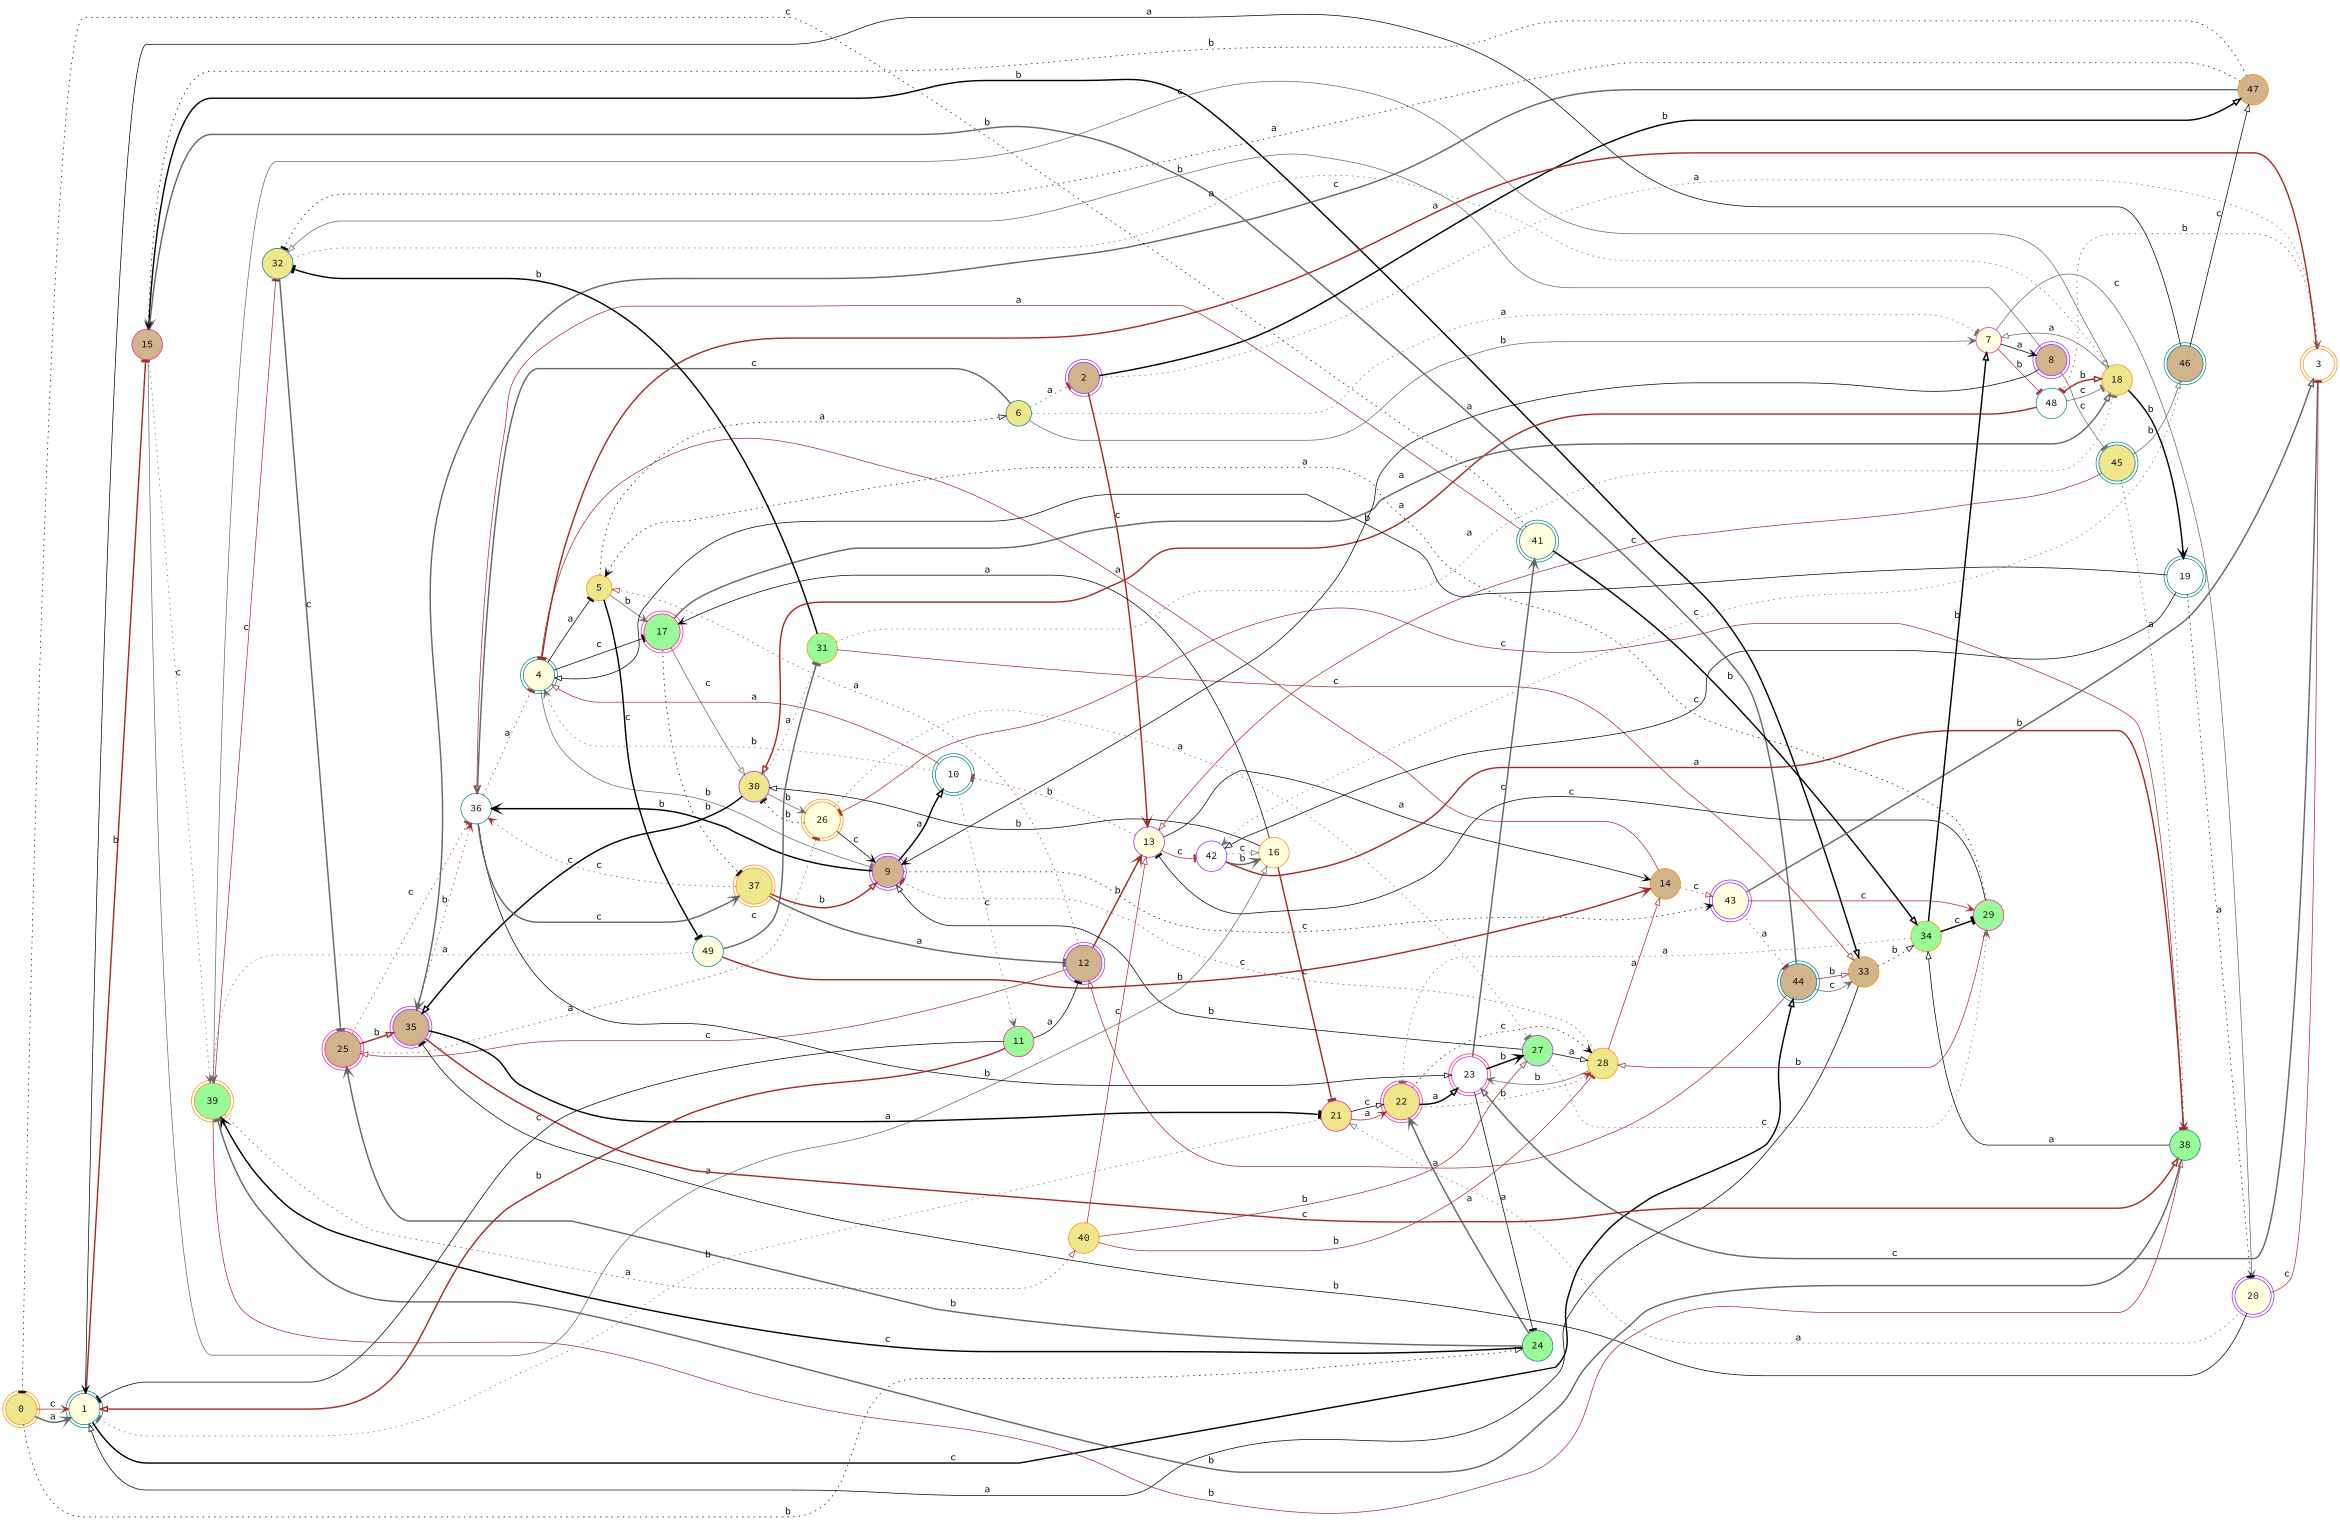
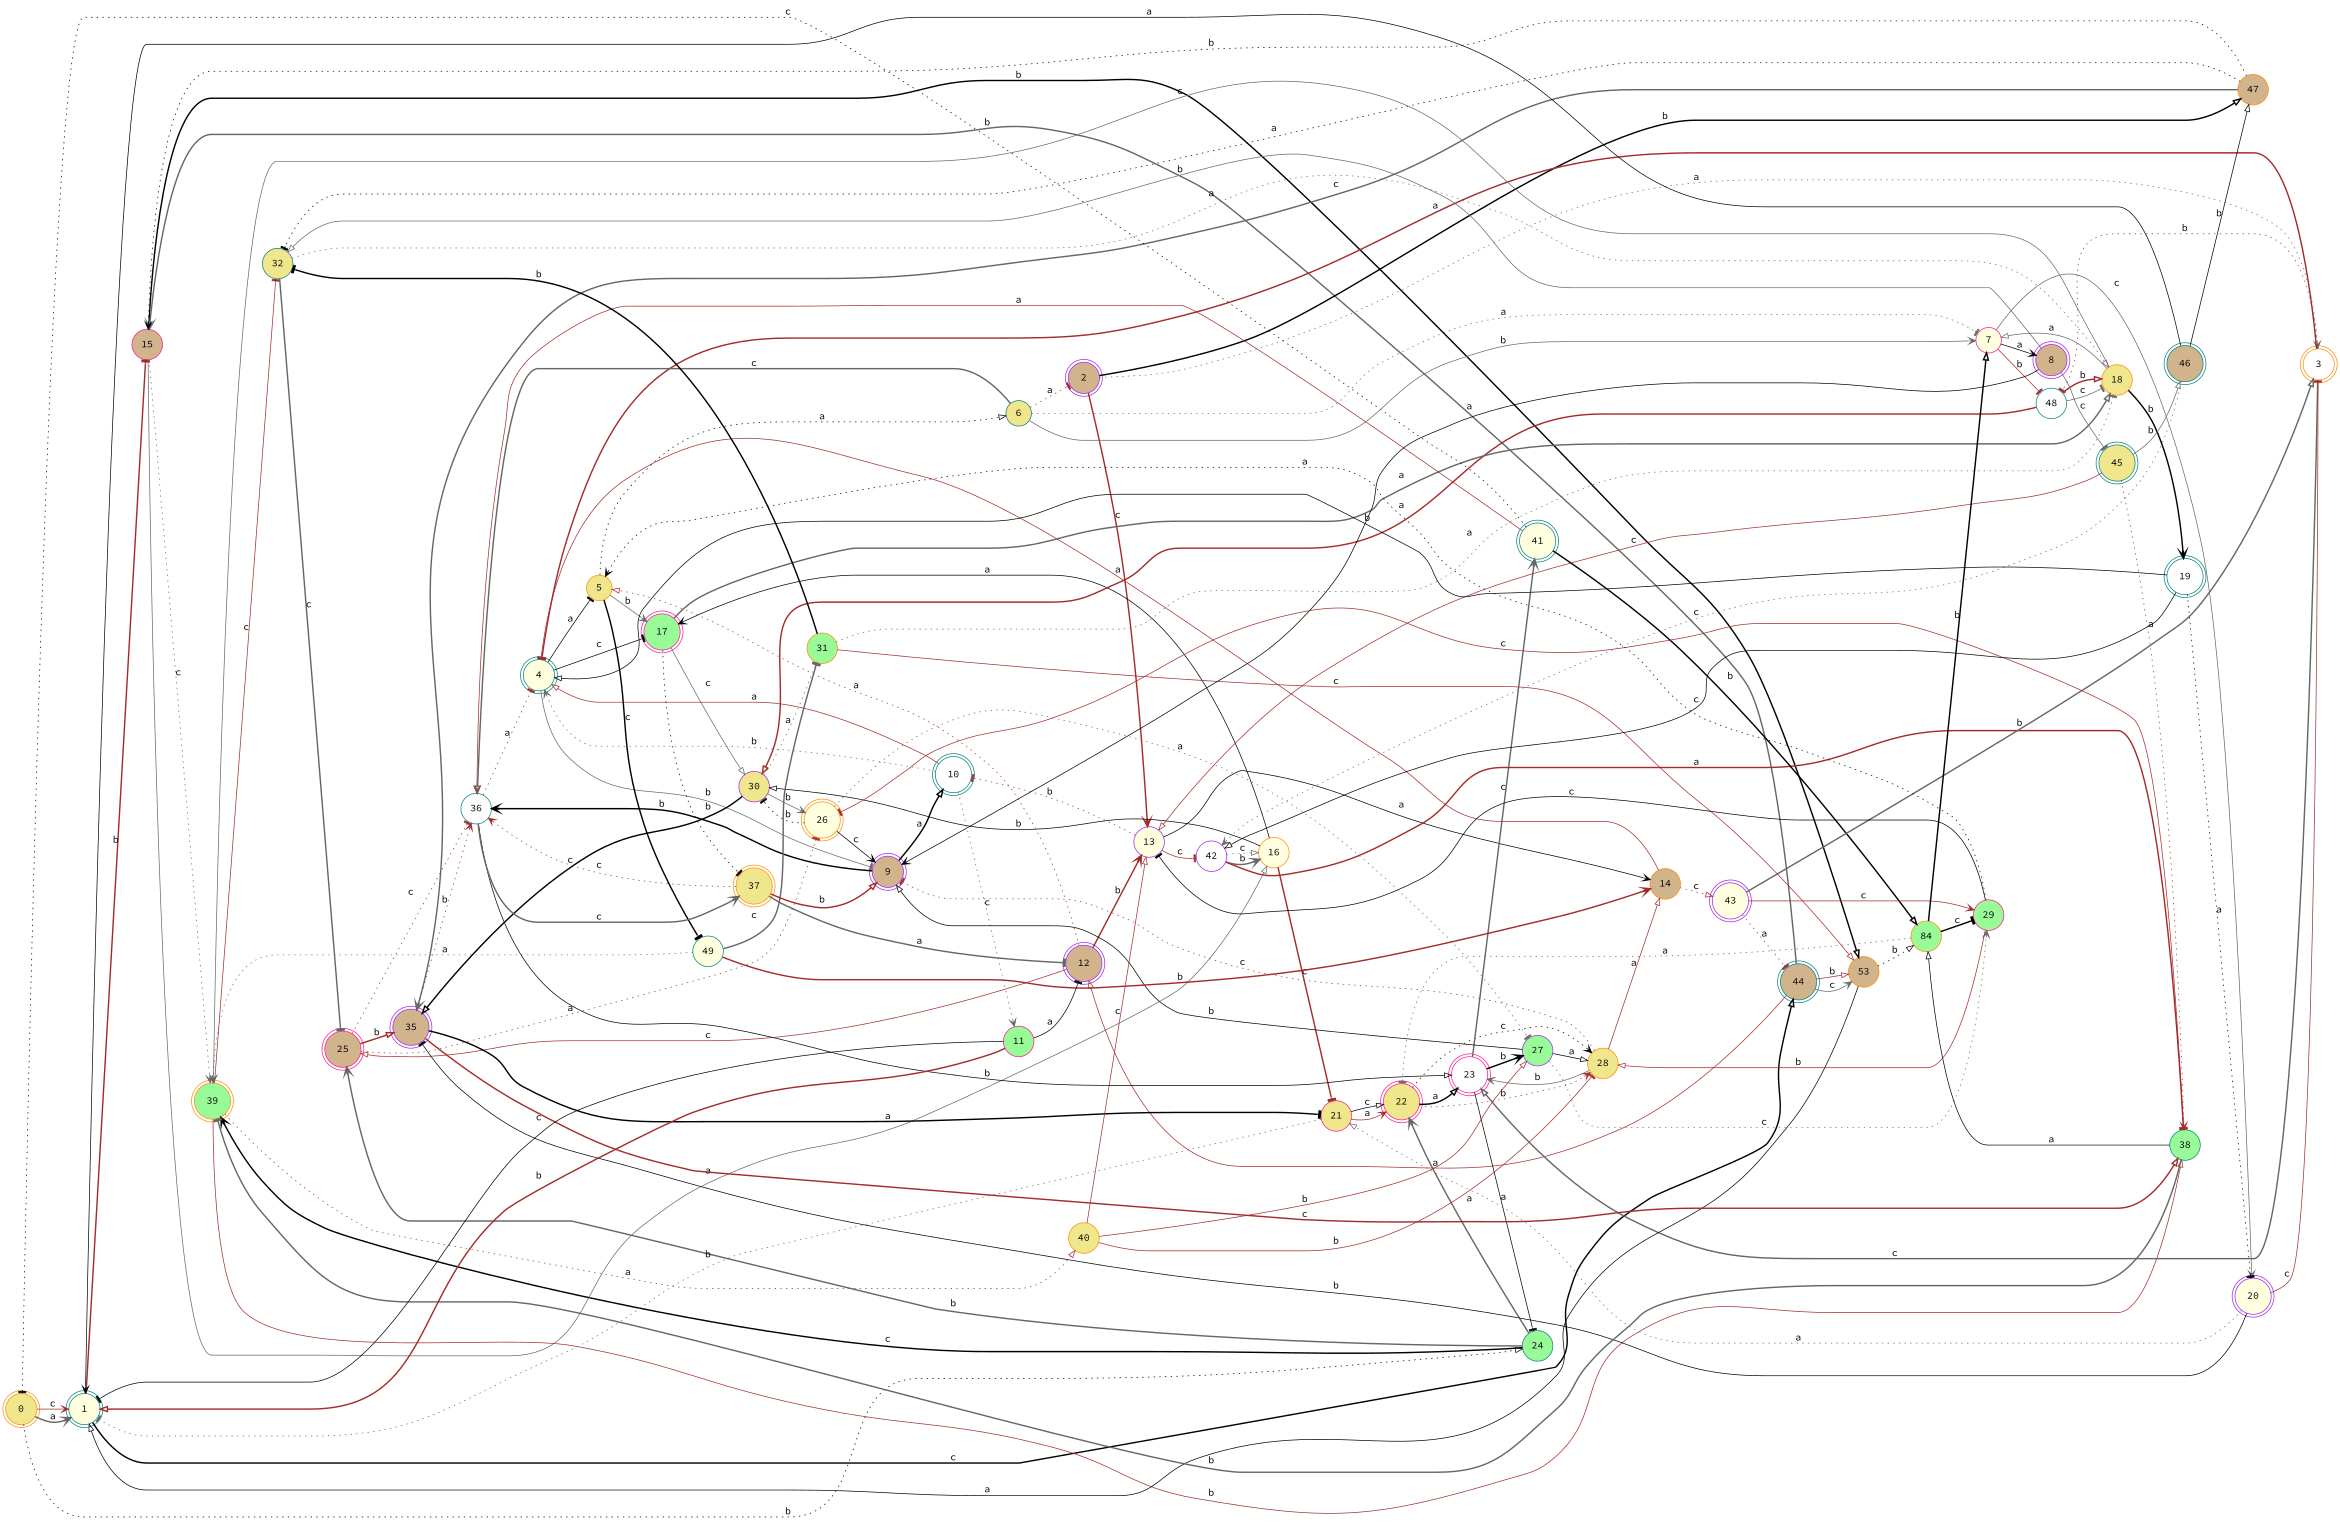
edge "46" -> "47": label "c" -> "b"
edge "9" -> "43": removed, label "c"
node "34": label "34" -> "84"
node "33": label "33" -> "53"
